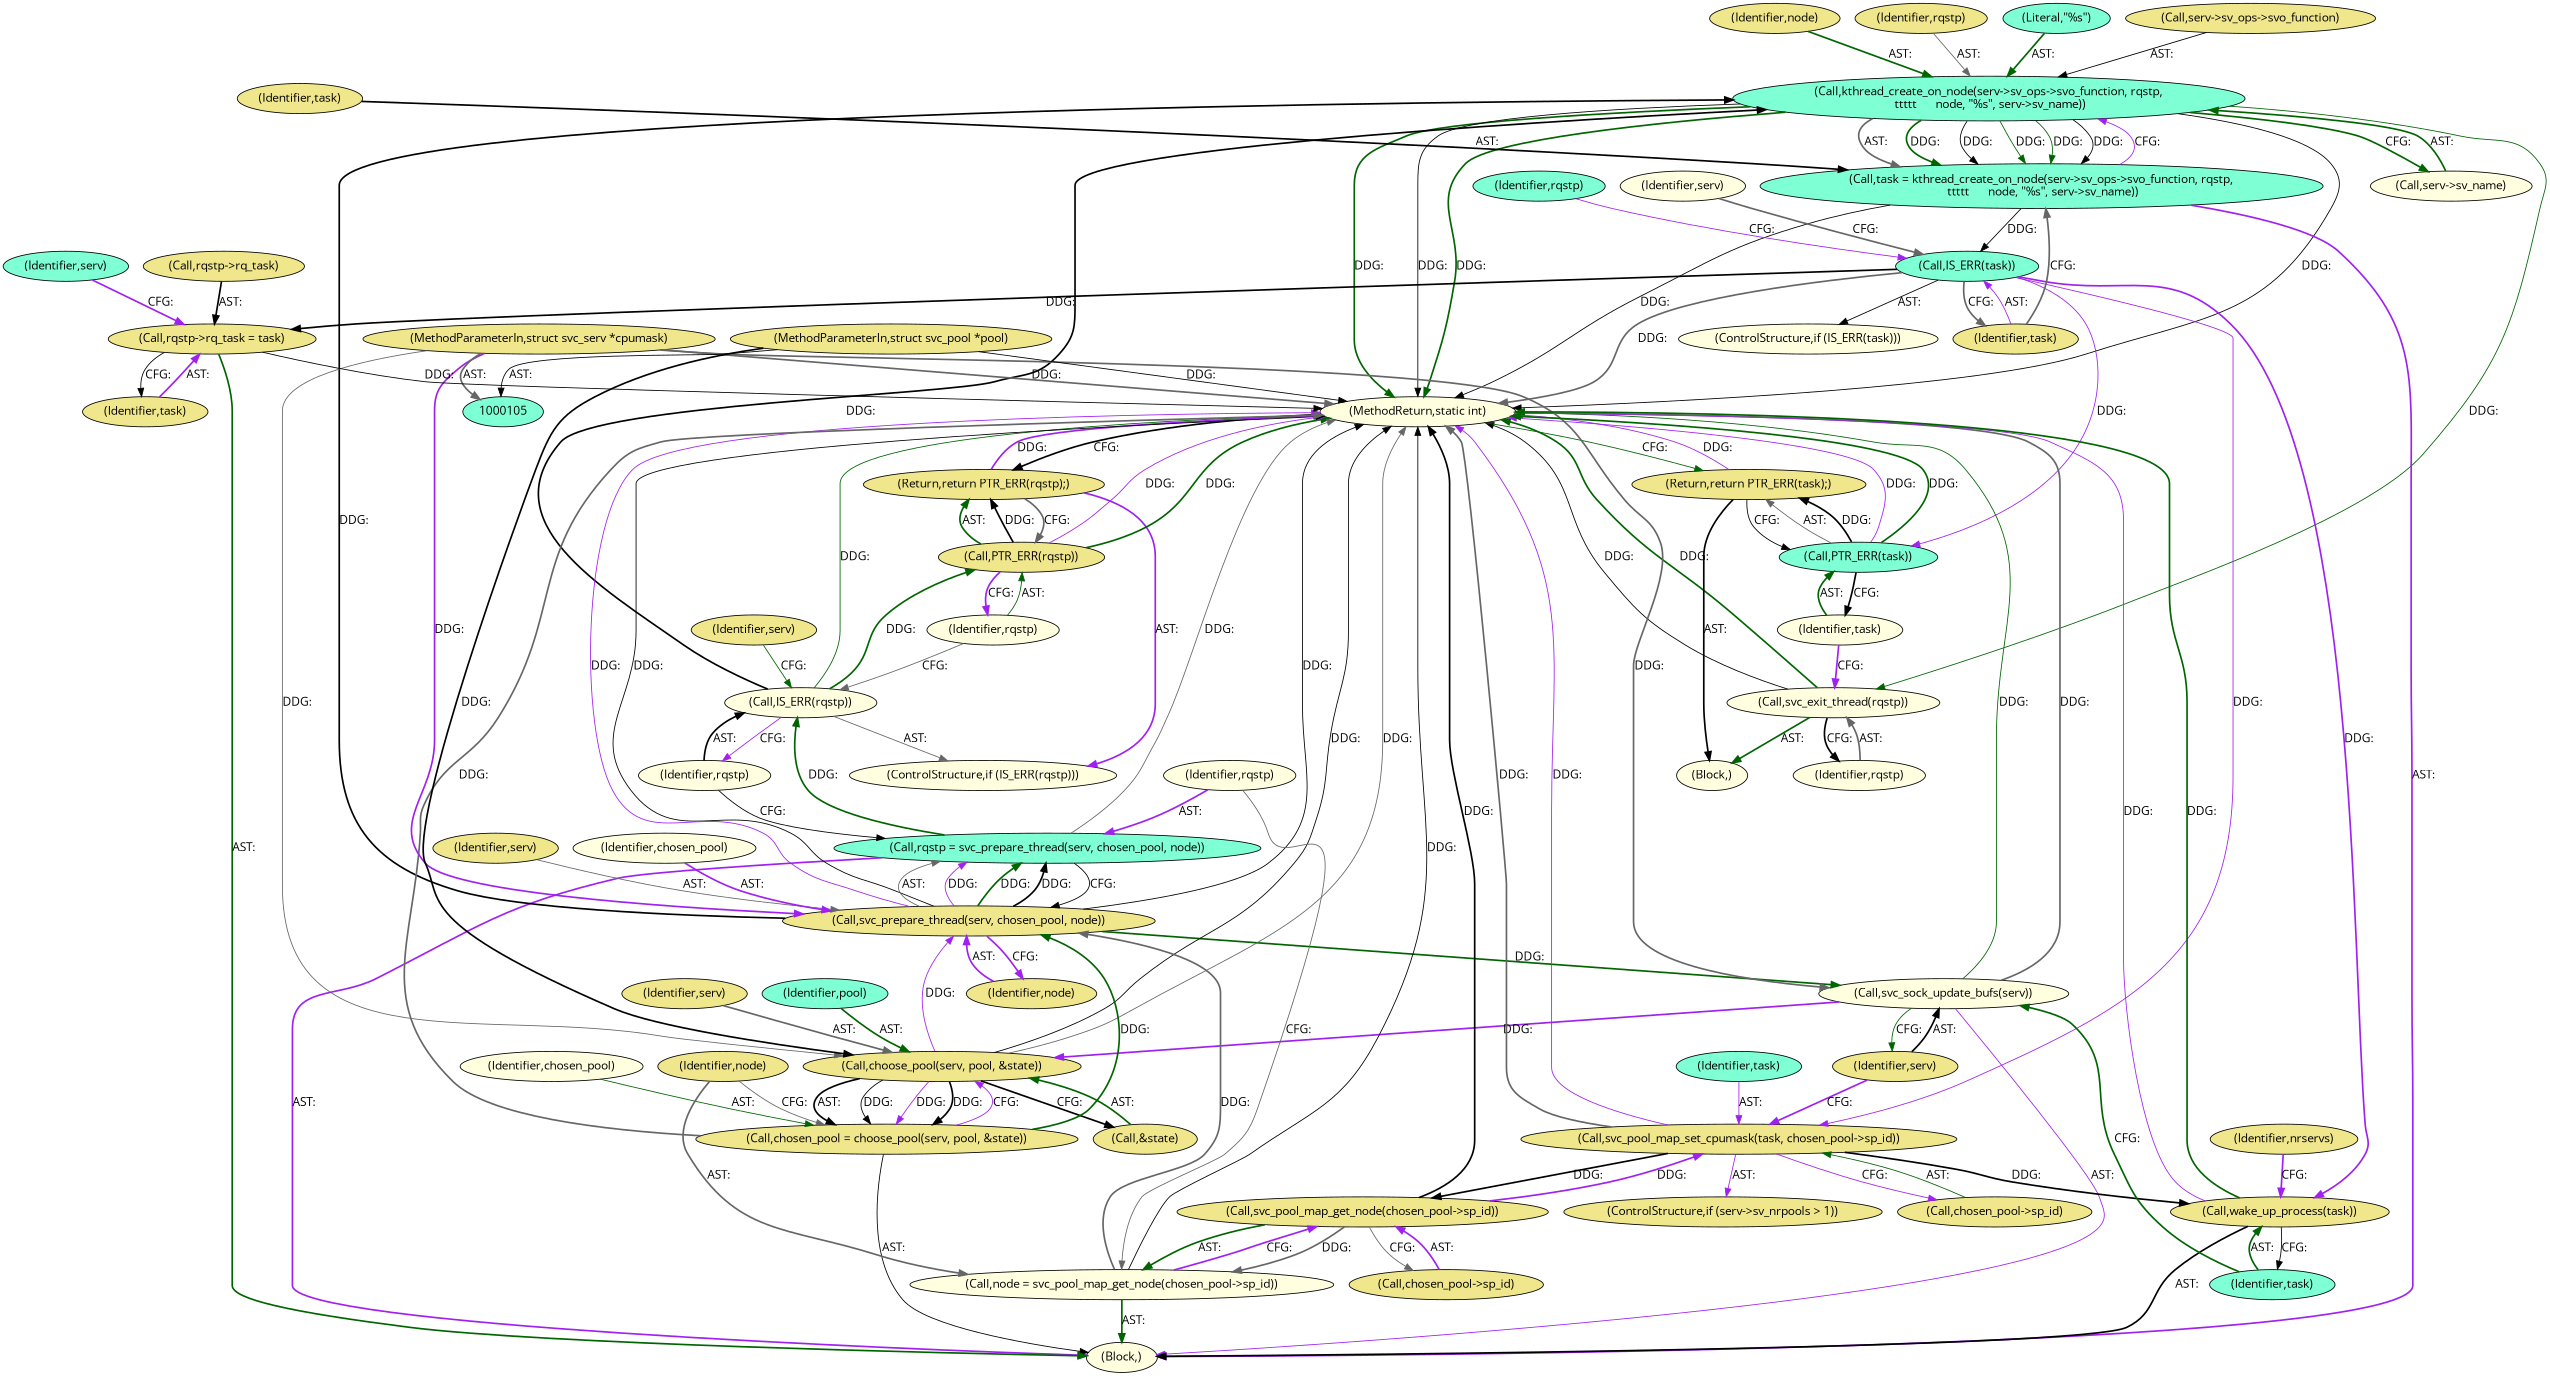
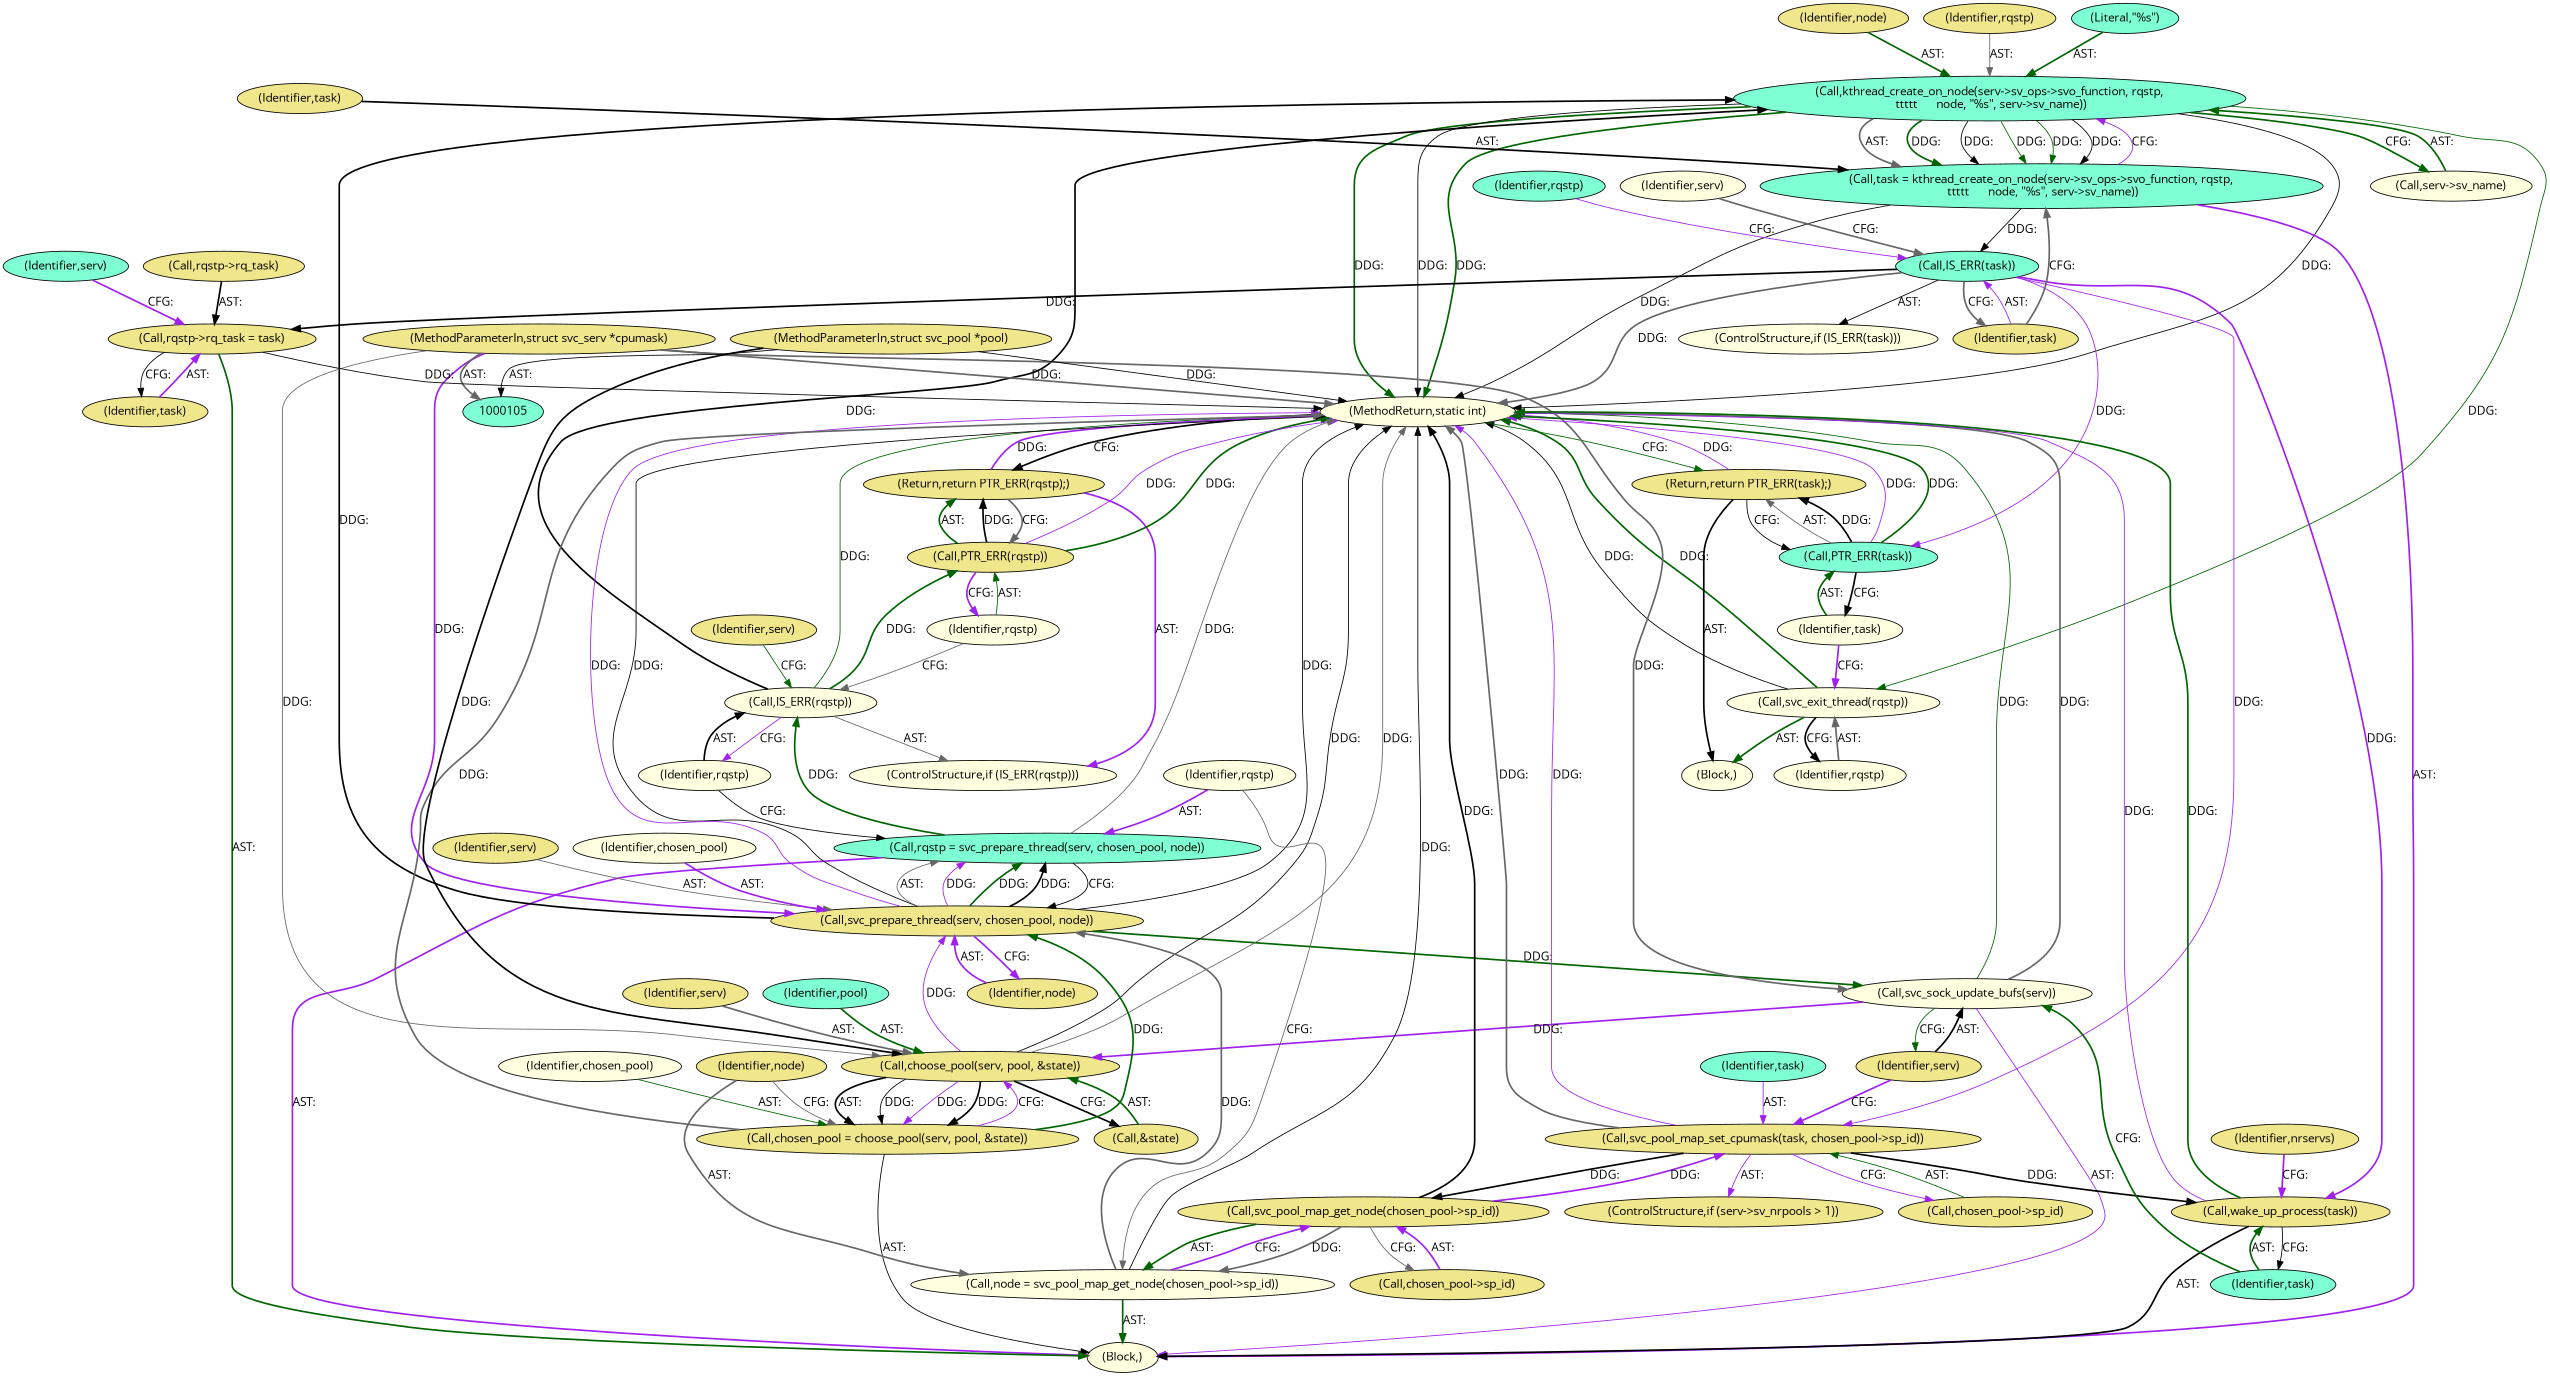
node "(Call,serv->sv_ops->svo_function)": removed
